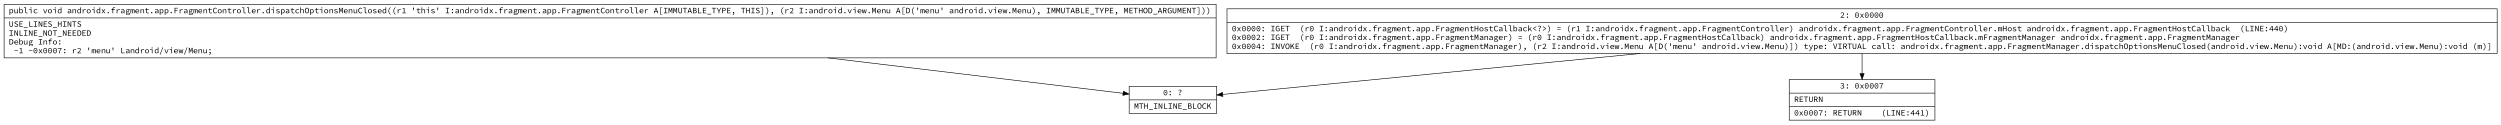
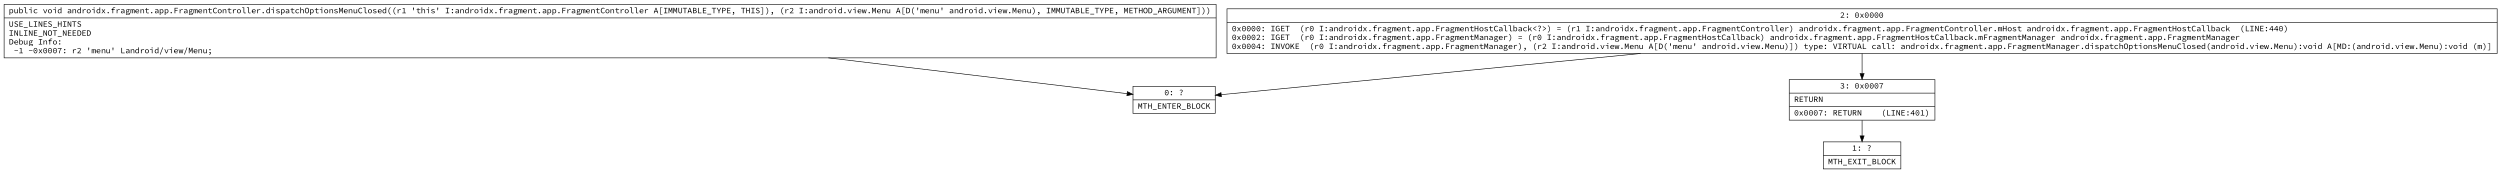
node "0: ?": text "MTH_INLINE_BLOCK" -> "MTH_ENTER_BLOCK"
node "3: 0x0007": text "0x0007: RETURN    (LINE:441)" -> "0x0007: RETURN    (LINE:401)"
node "1: ?": added
